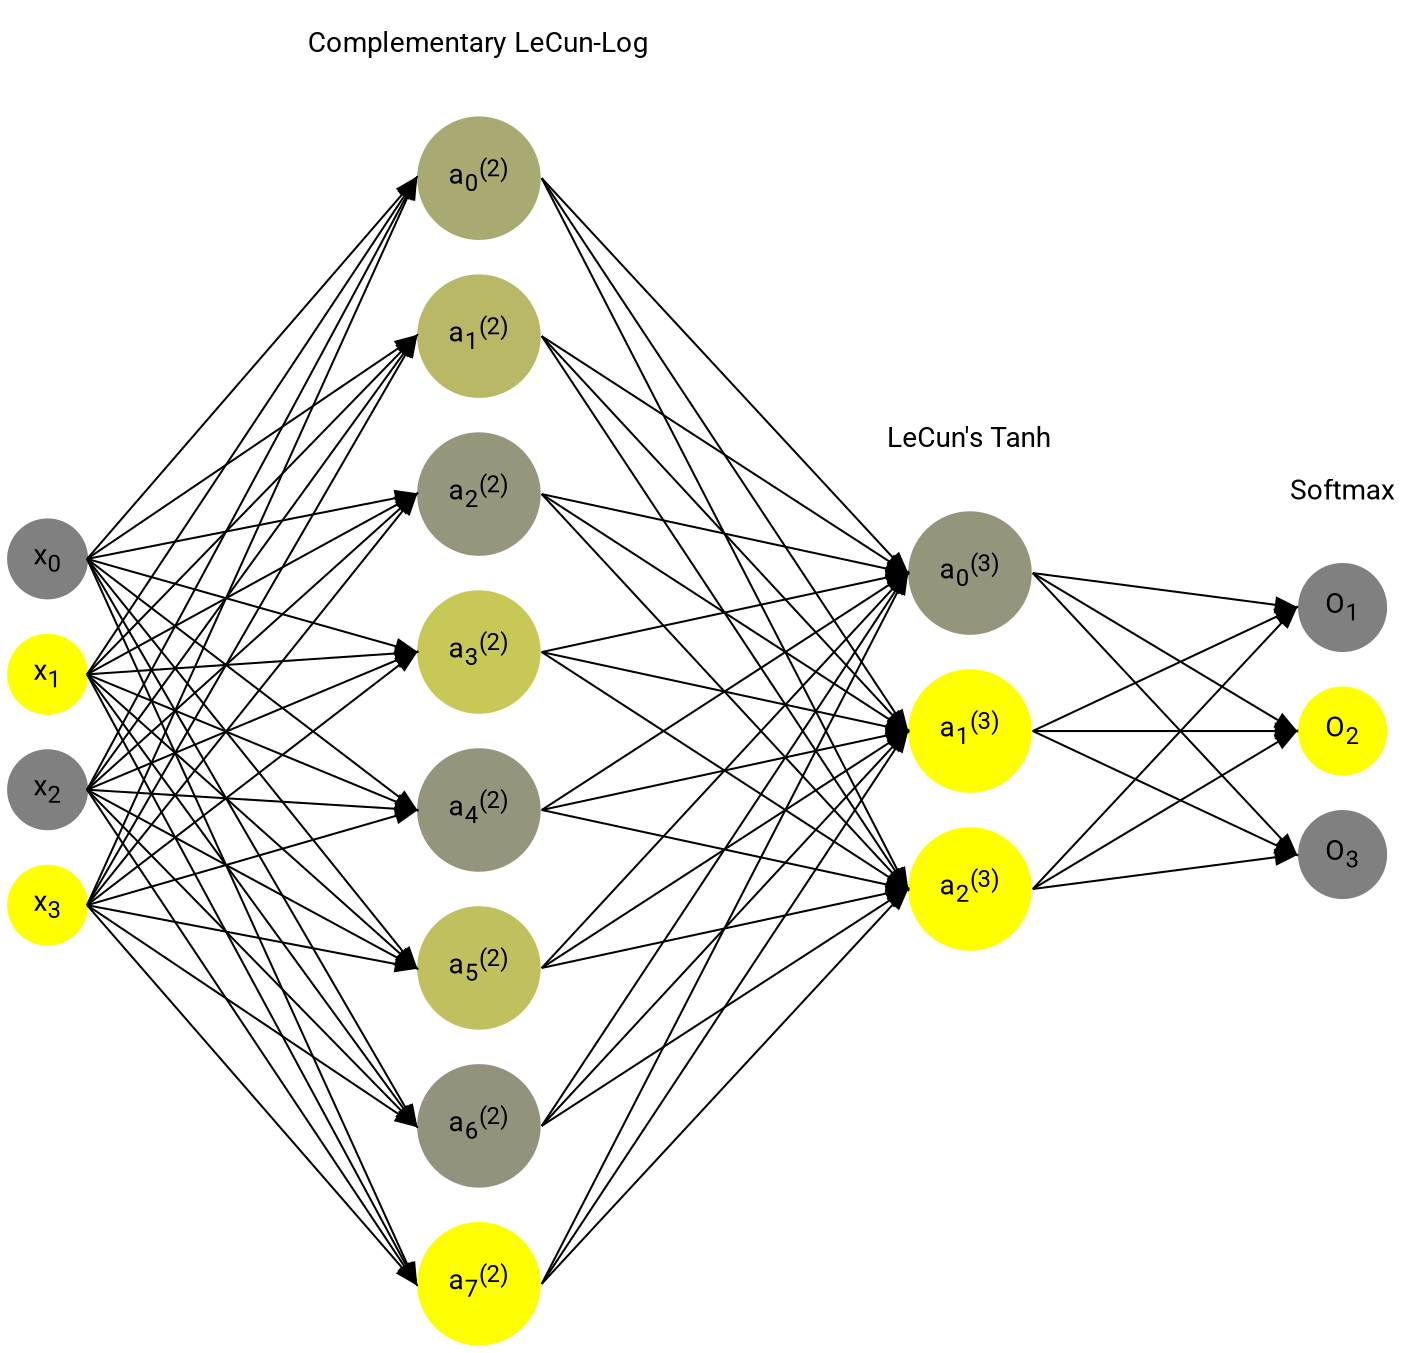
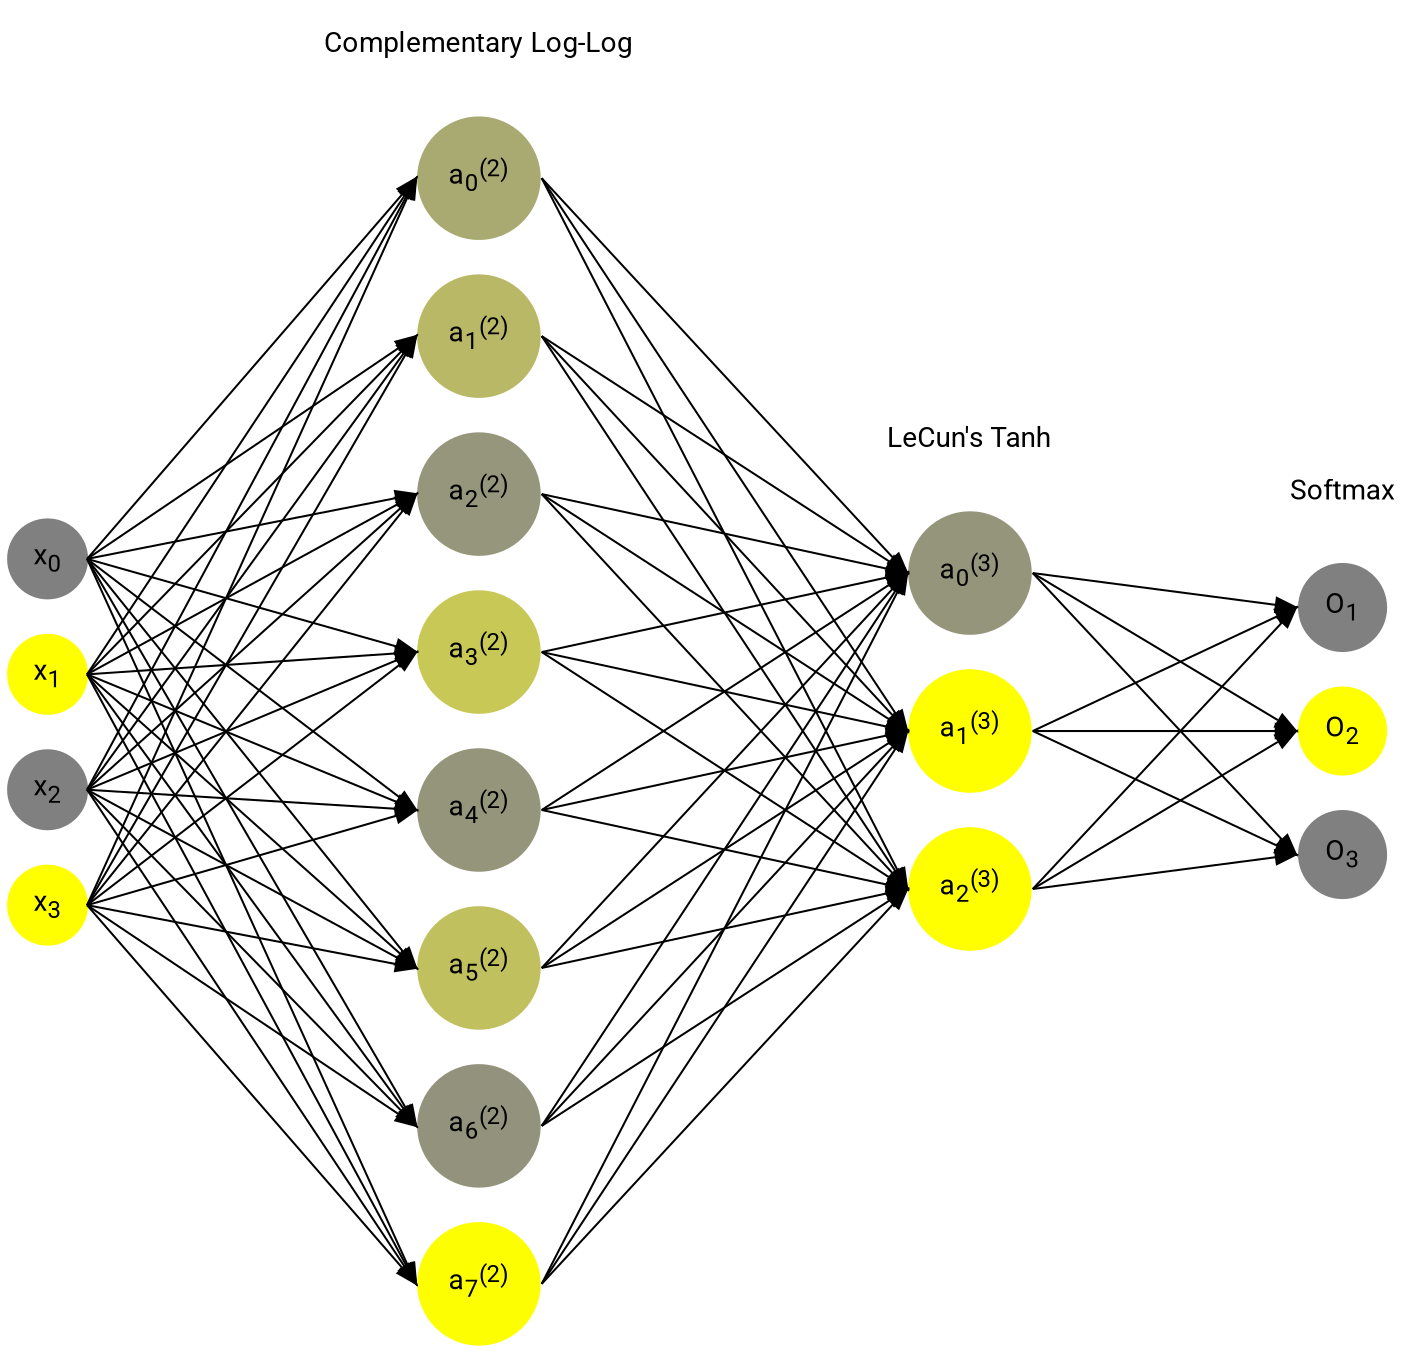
node "Complementary LeCun-Log": label "Complementary LeCun-Log" -> "Complementary Log-Log"
